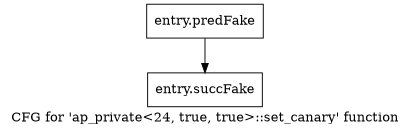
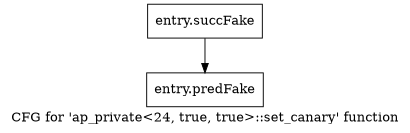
edge "entry.predFake" -> "entry.succFake": reversed
